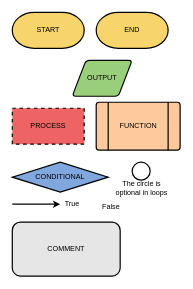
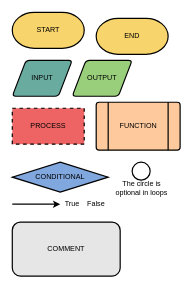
node "END": moved (132, 30) -> (132, 36)
node "INPUT": added
node "False": moved (111, 207) -> (96, 204)
